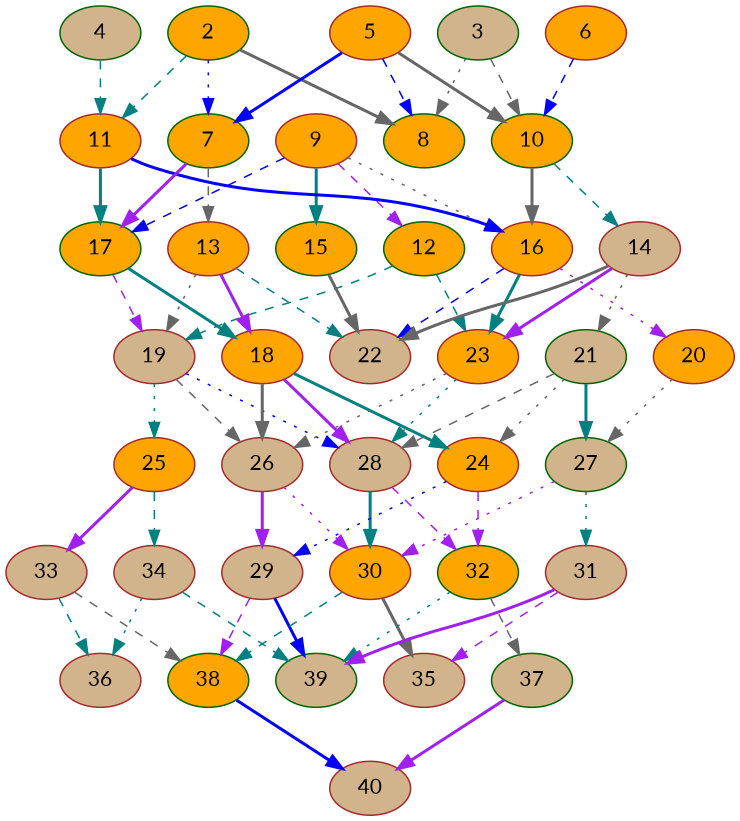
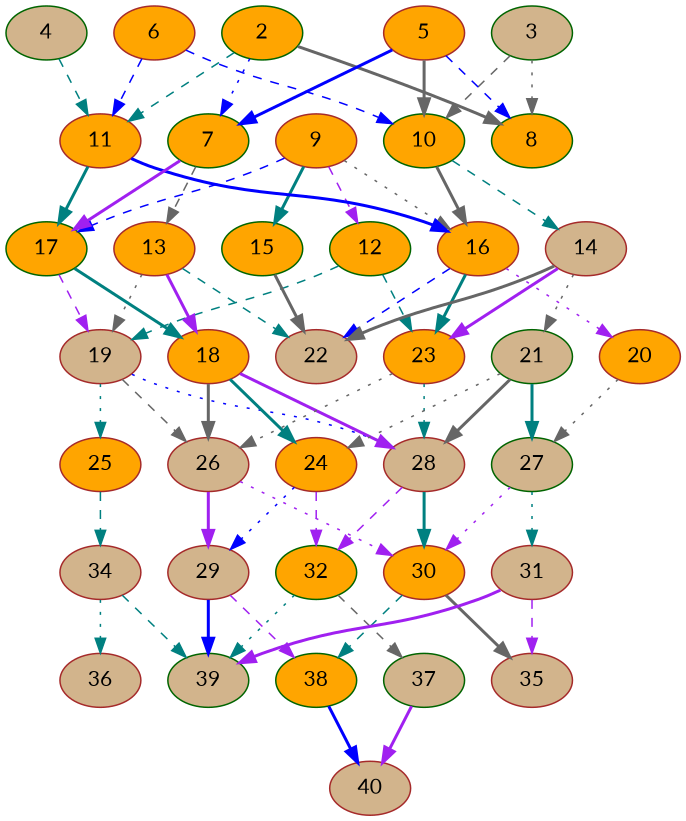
edge "6" -> "11": added
edge "21" -> "28": style dashed -> bold
node "33": removed
